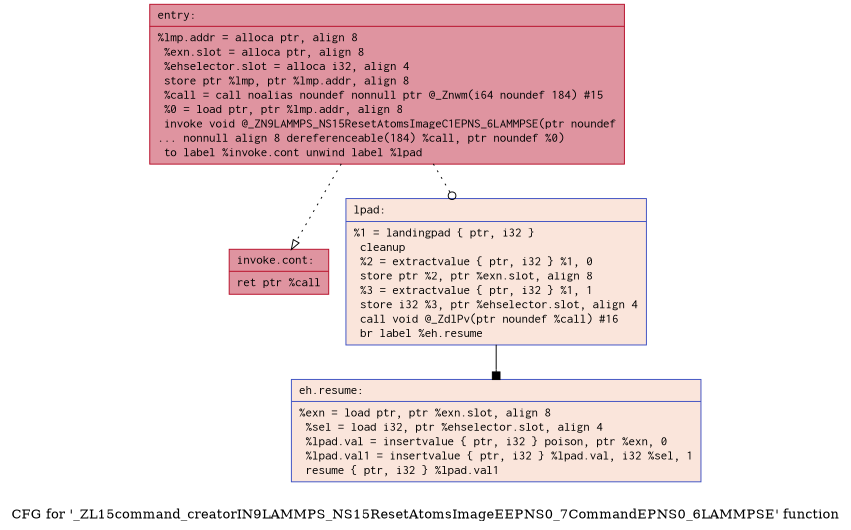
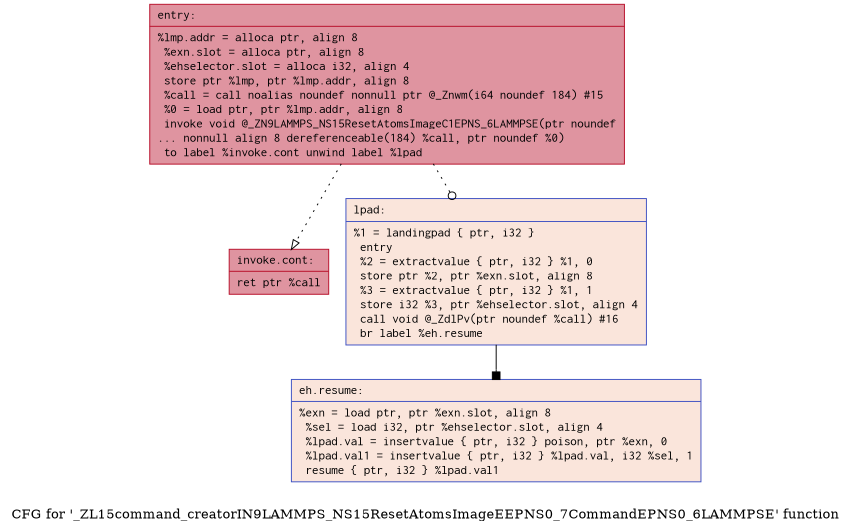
node "lpad:": text "cleanup" -> "entry"
